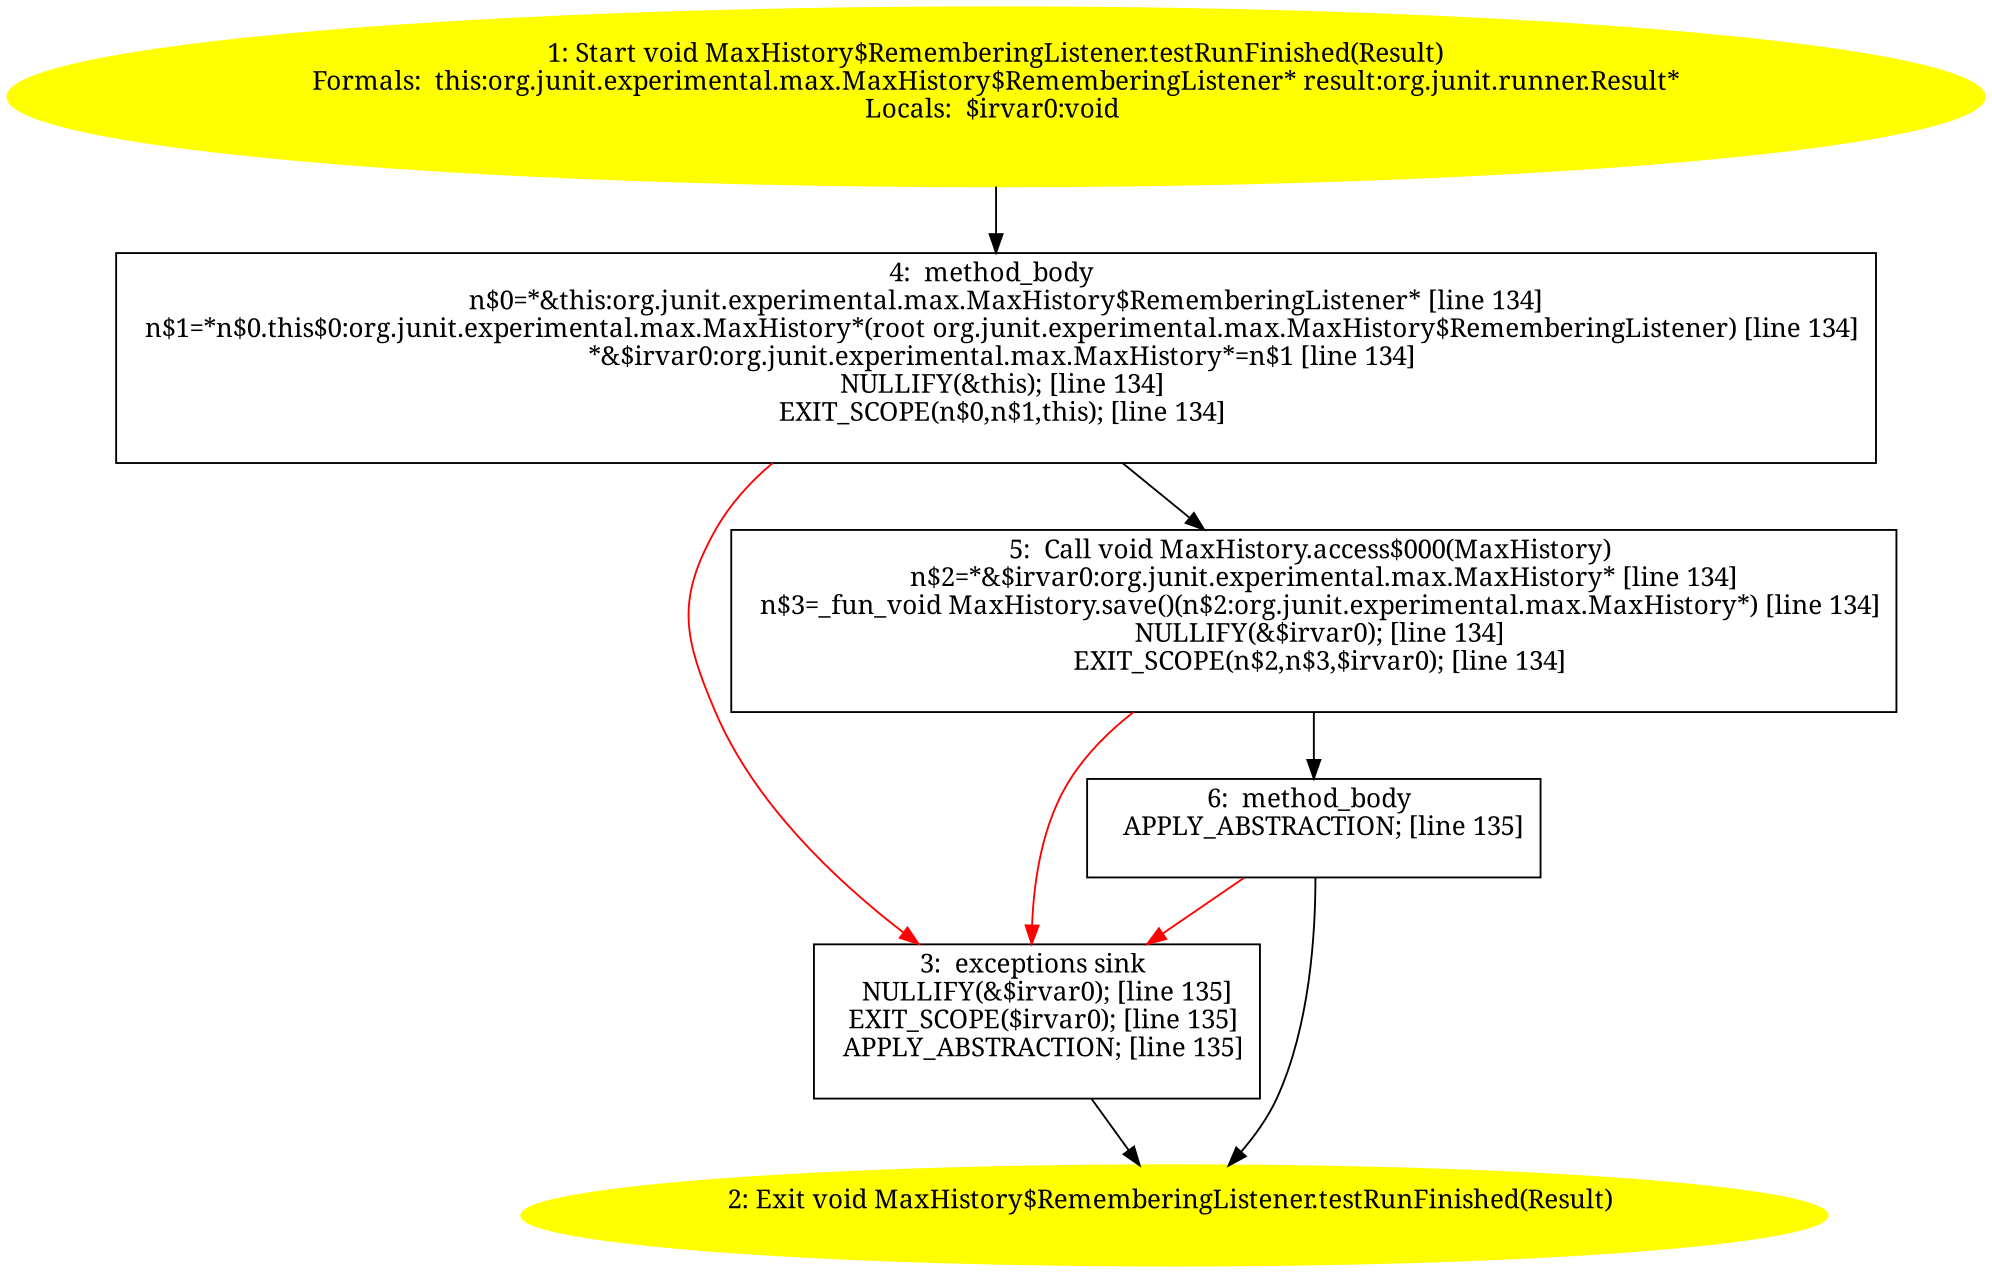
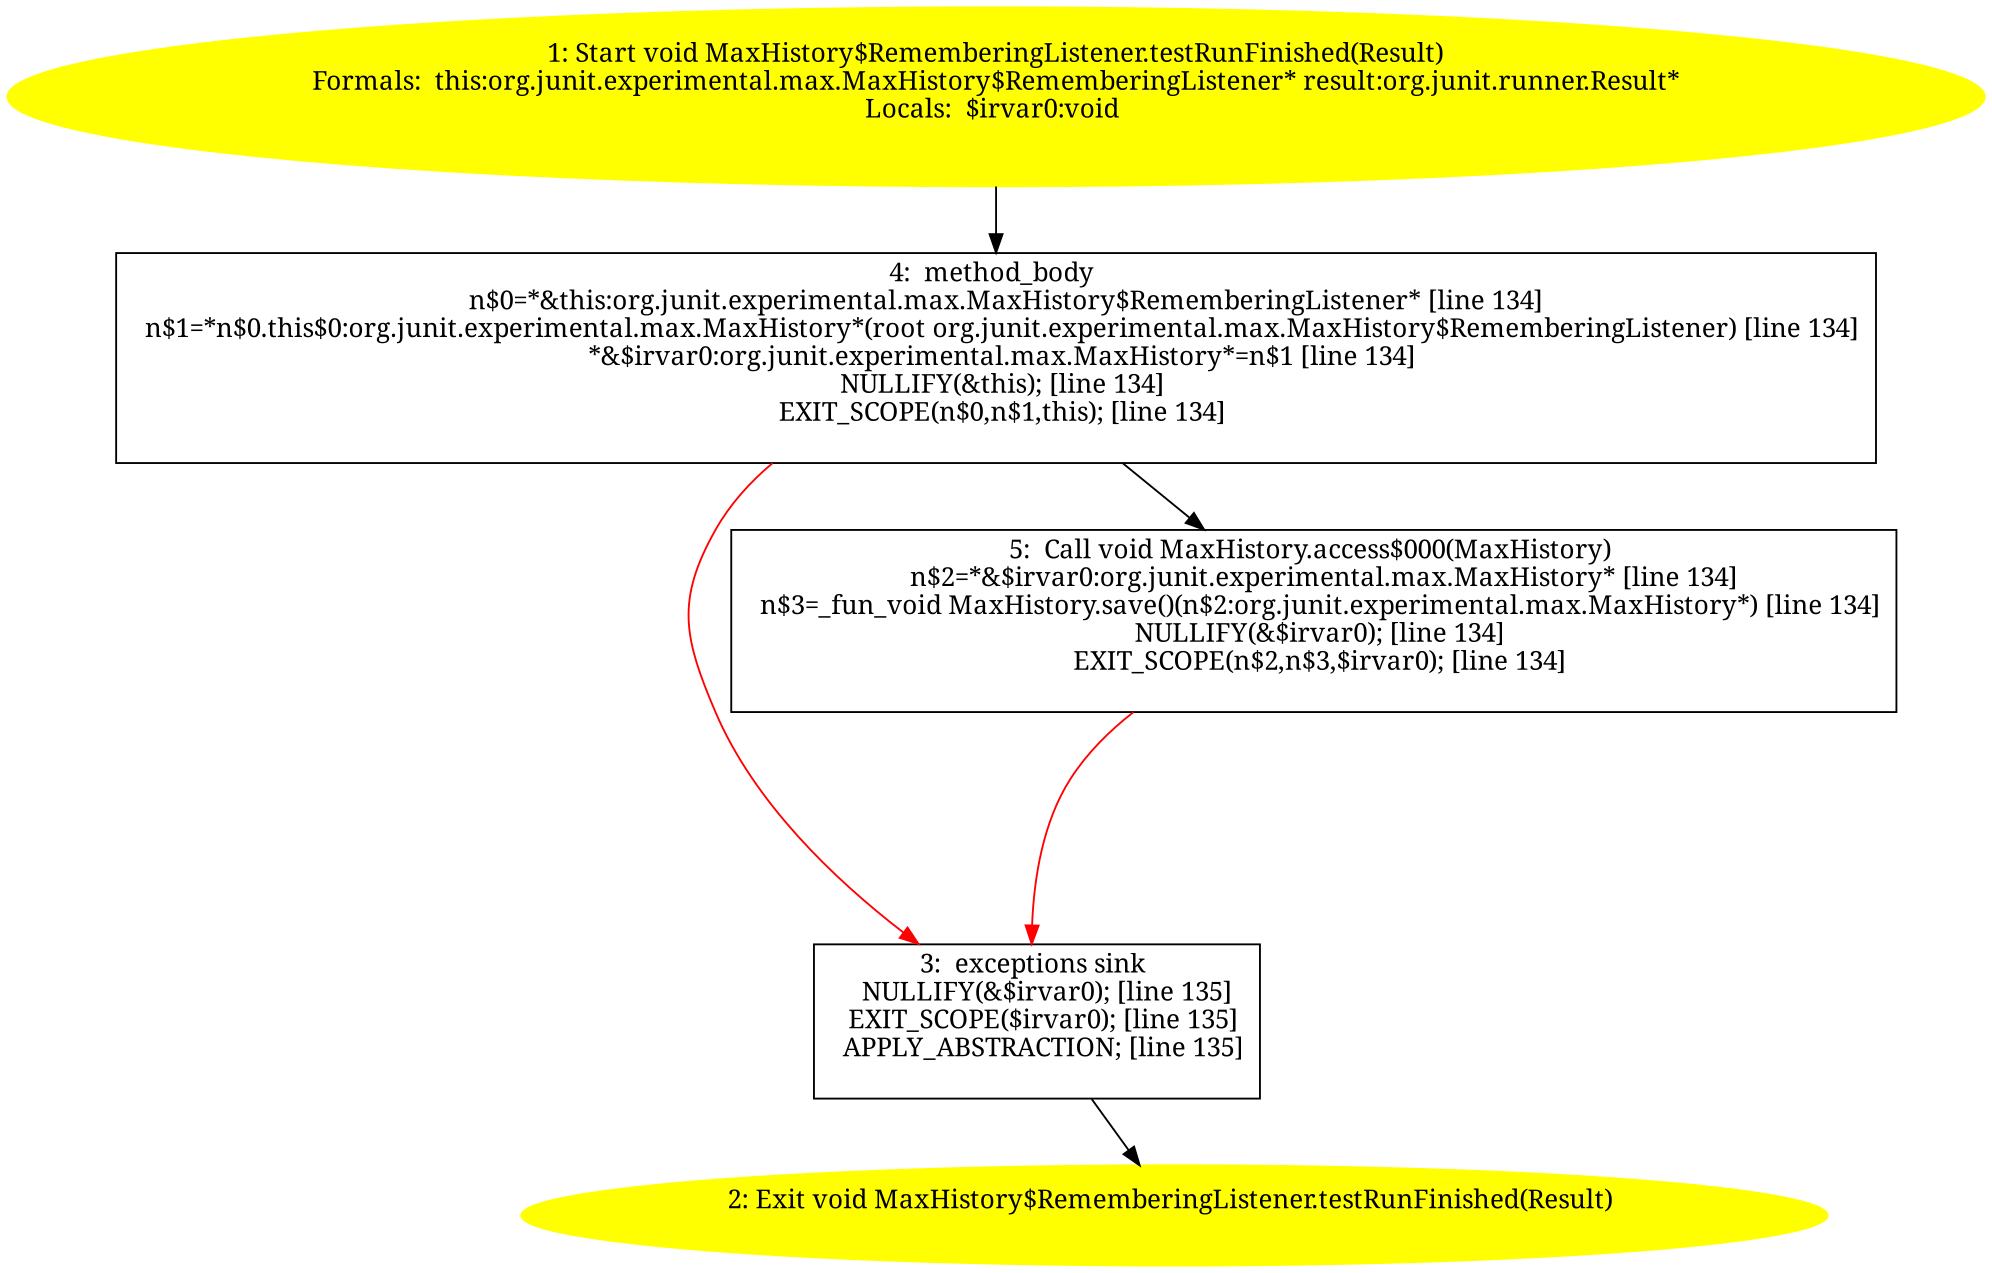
node "6:  method_body APPLY_ABSTRACTION; [line 135]": removed
